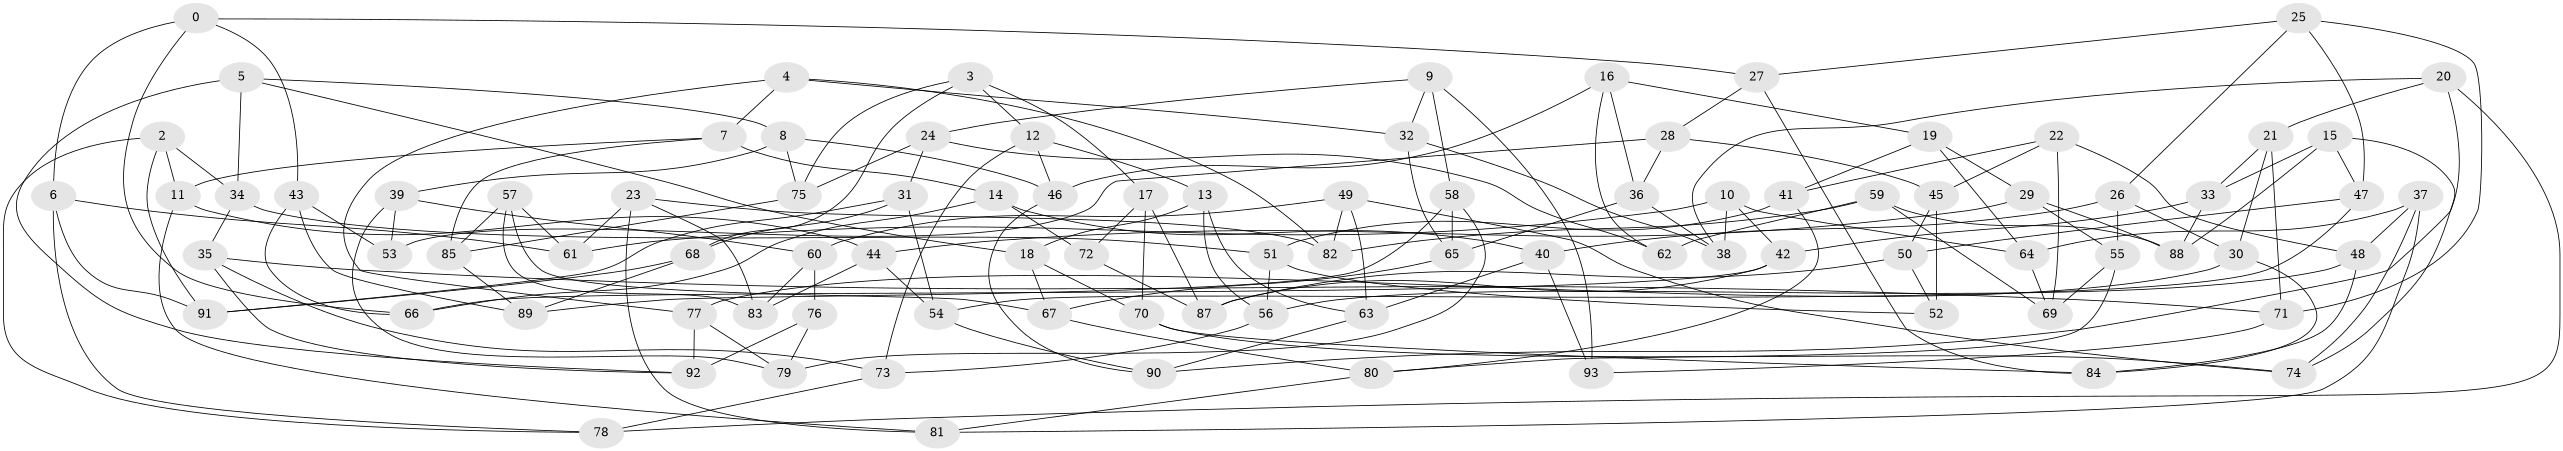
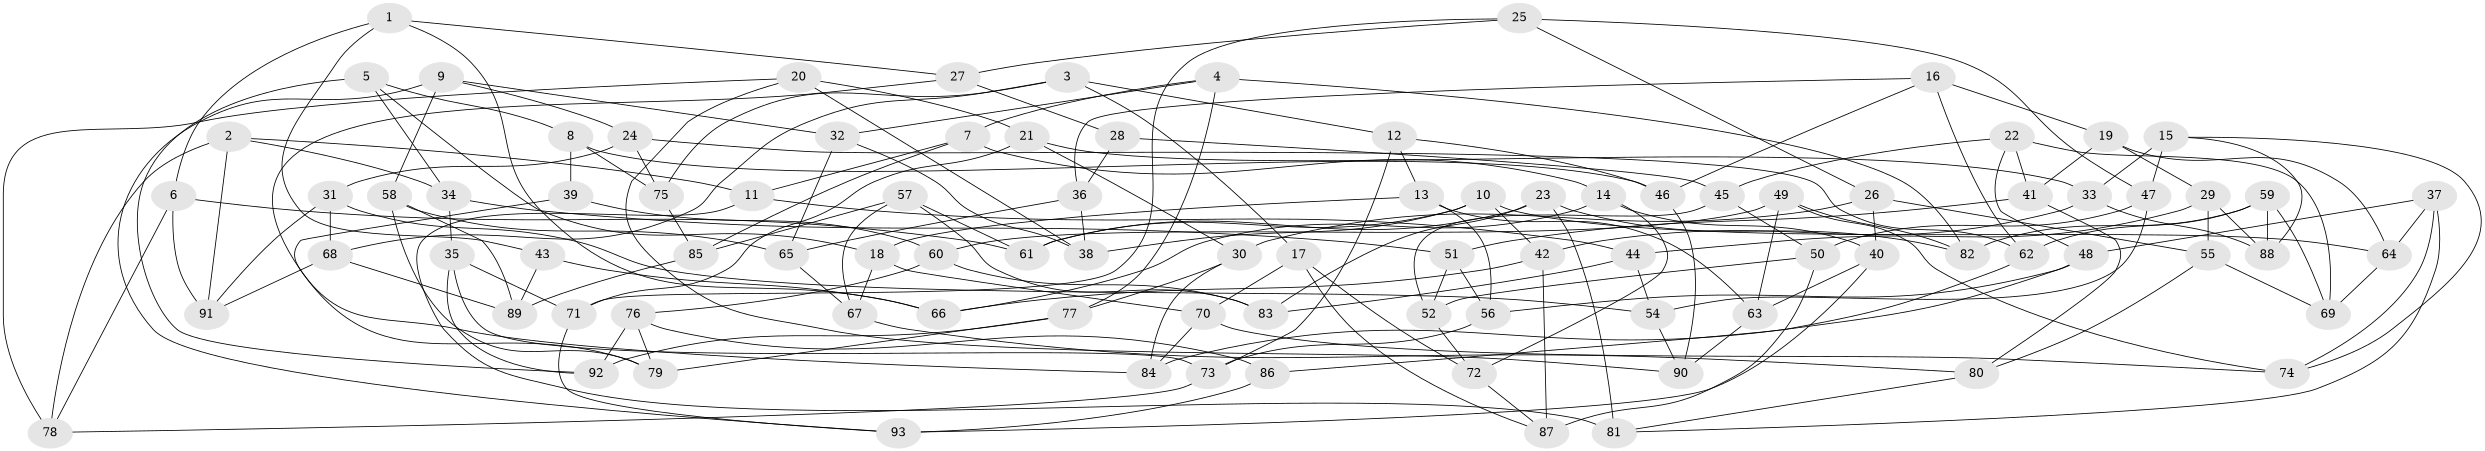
node "0": label "0" -> "1"
node "53": removed
edge "52" -- "72": added
node "86": added
